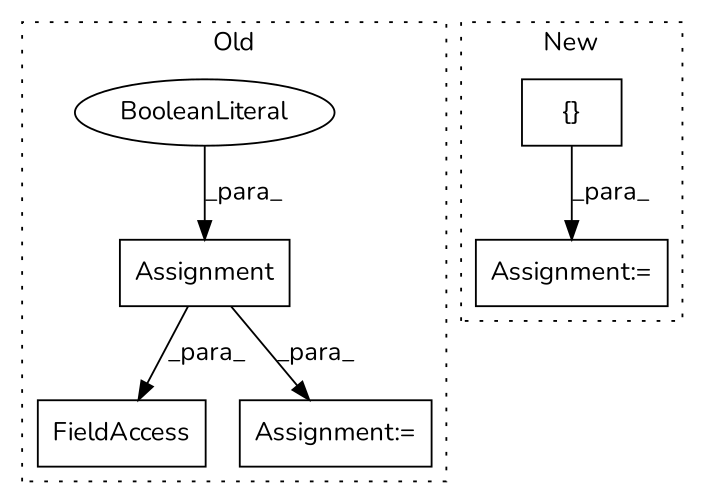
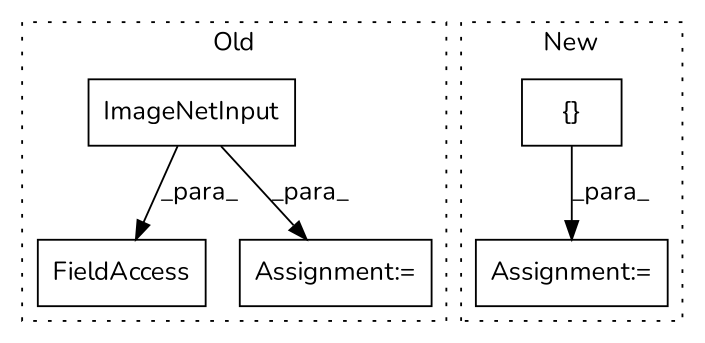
node "BooleanLiteral": removed
node "Assignment": label "Assignment" -> "ImageNetInput"
